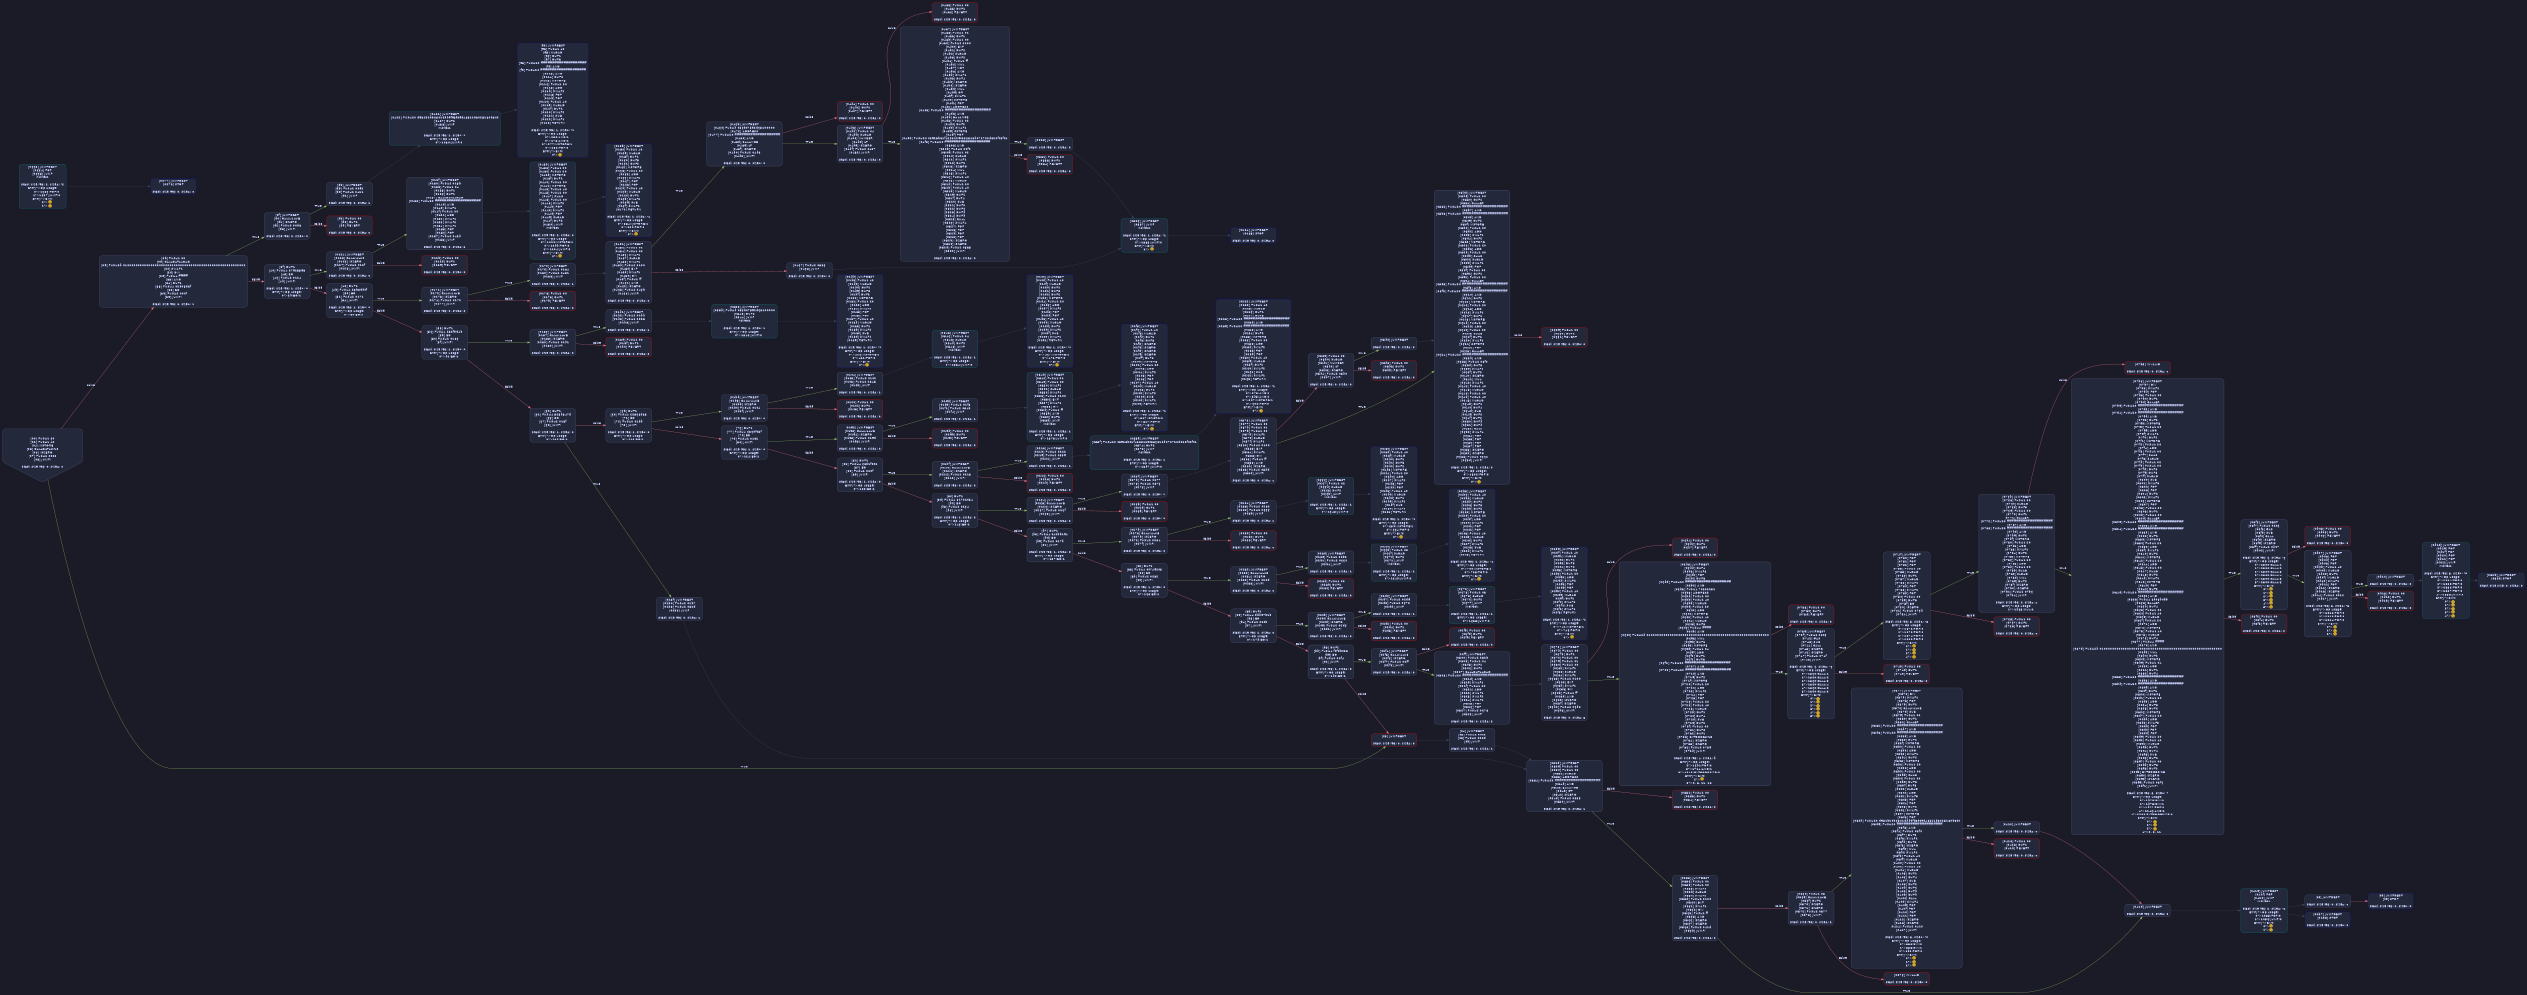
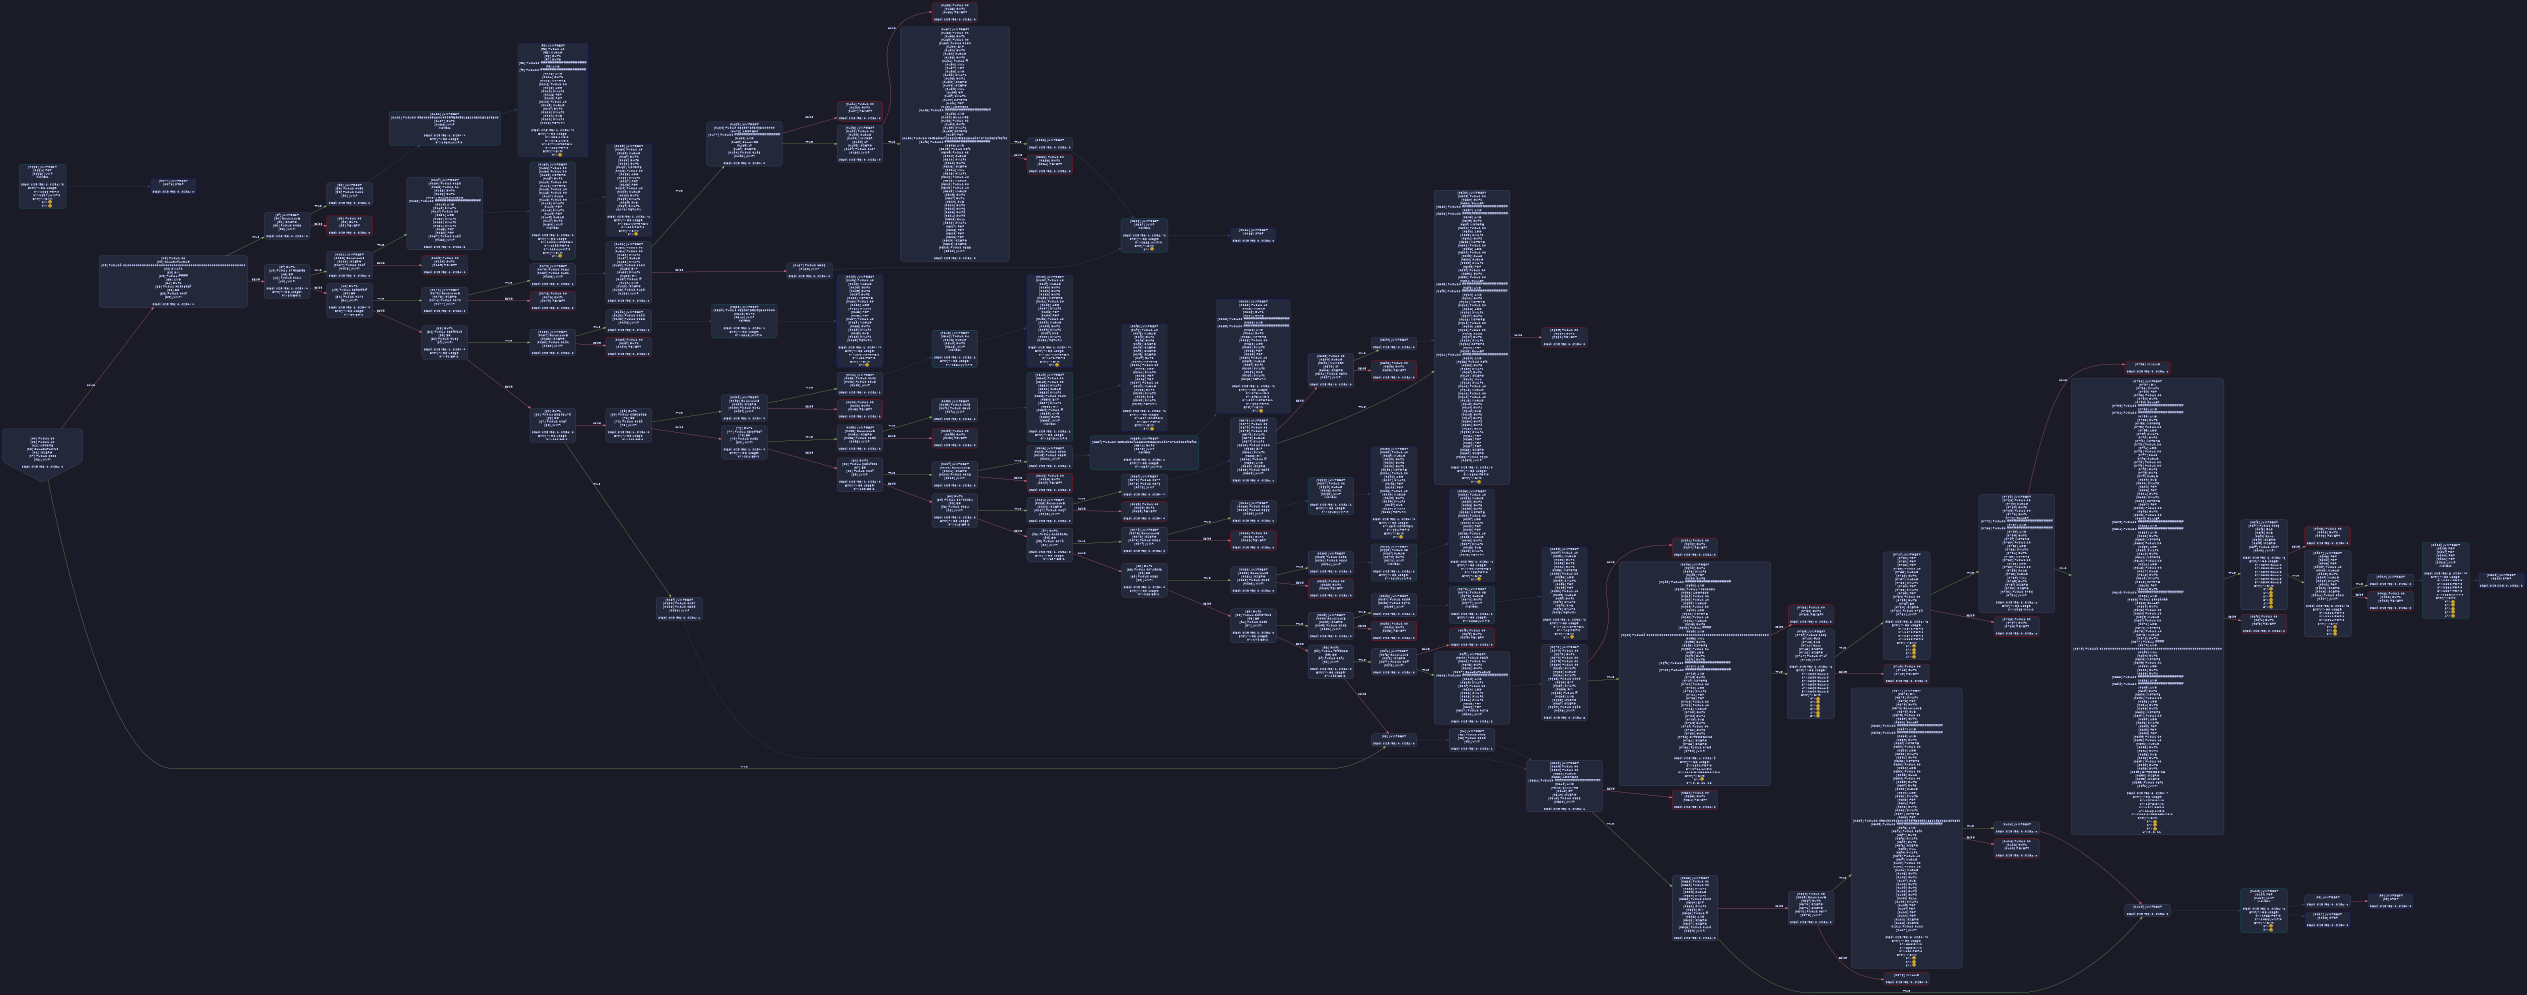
node "[c3] JUMPDEST Stack size req: 0, sizeΔ: 0": color red -> #565f89
